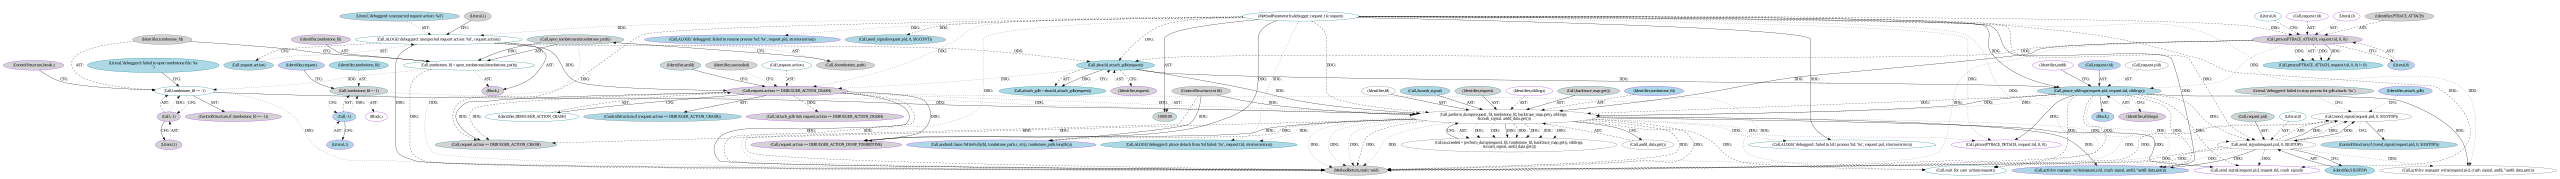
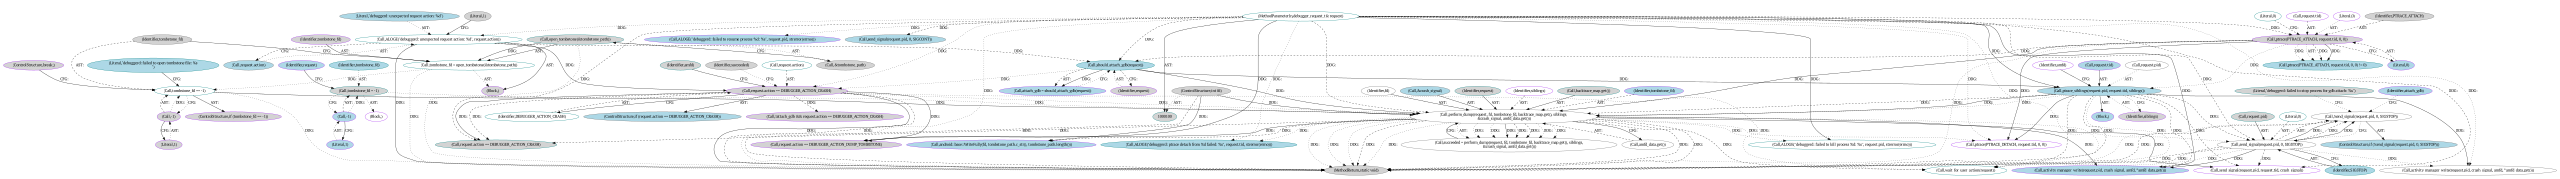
edge "(Call,ptrace(PTRACE_ATTACH, request.tid, 0, 0))" -> "(Call,ptrace(PTRACE_DETACH, request.tid, 0, 0))": added, label "DDG:"
node "(Call,attach_gdb = should_attach_gdb(request))": color teal -> purple
edge "(Call,tombstone_fd = open_tombstone(&tombstone_path))" -> "(MethodReturn,static void)": style dashed -> dotted
